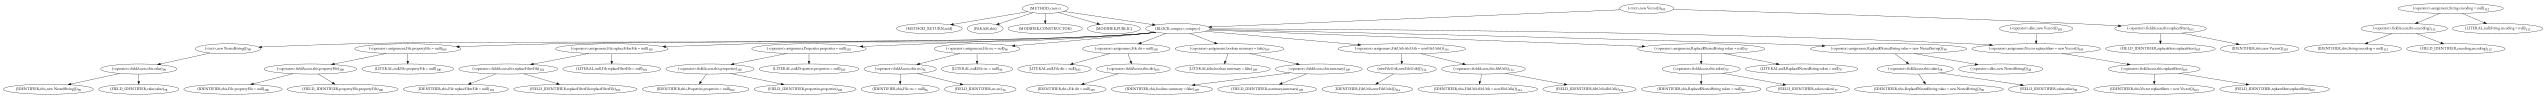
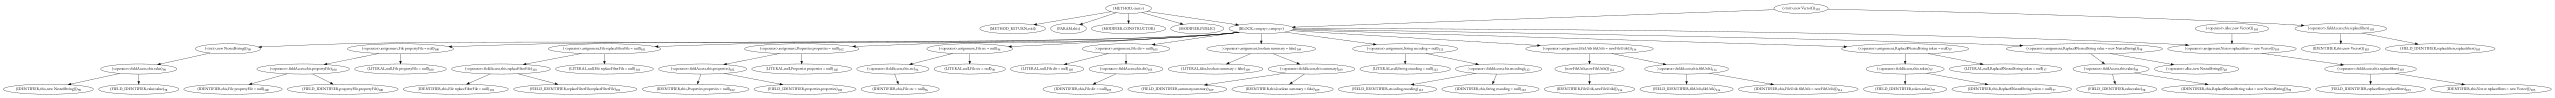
edge "(BLOCK,<empty>,<empty>)" -> "(<operator>.assignment,String encoding = null)": added
node "(FIELD_IDENTIFIER,src,src)": removed
